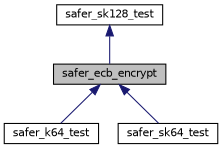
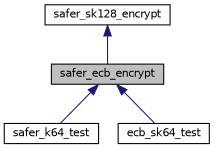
node "safer_sk128_test": label "safer_sk128_test" -> "safer_sk128_encrypt"
node "safer_sk64_test": label "safer_sk64_test" -> "ecb_sk64_test"
